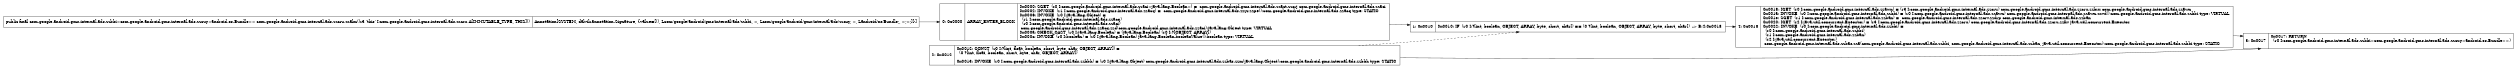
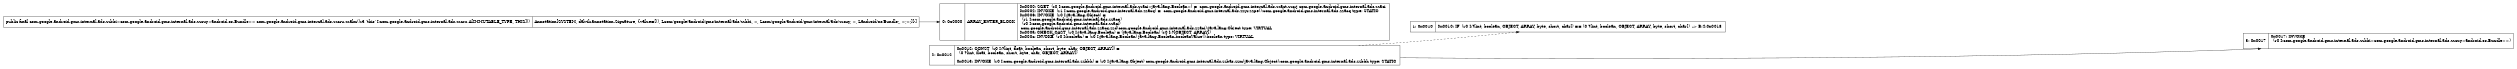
edge "0: 0x0000" -> "1: 0x0010": removed
node "4: 0x0018": removed
node "3: 0x0017": text "0x0017: RETURN" -> "0x0017: INVOKE"
